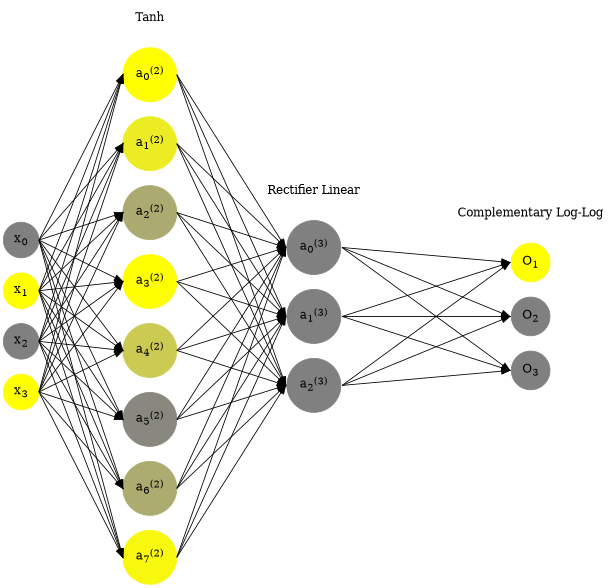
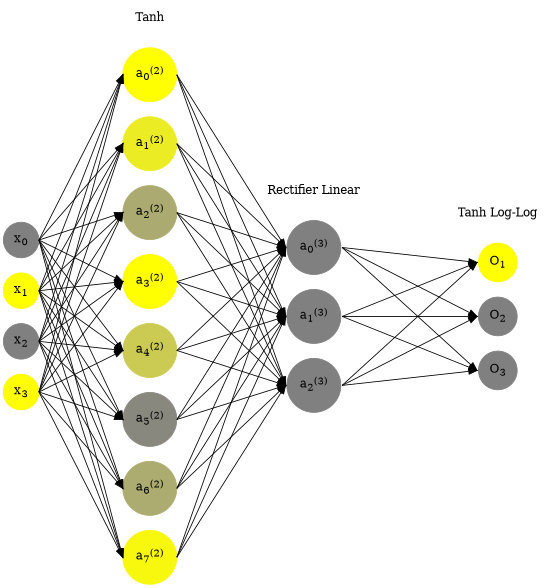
node "Complementary Log-Log": label "Complementary Log-Log" -> "Tanh Log-Log"
